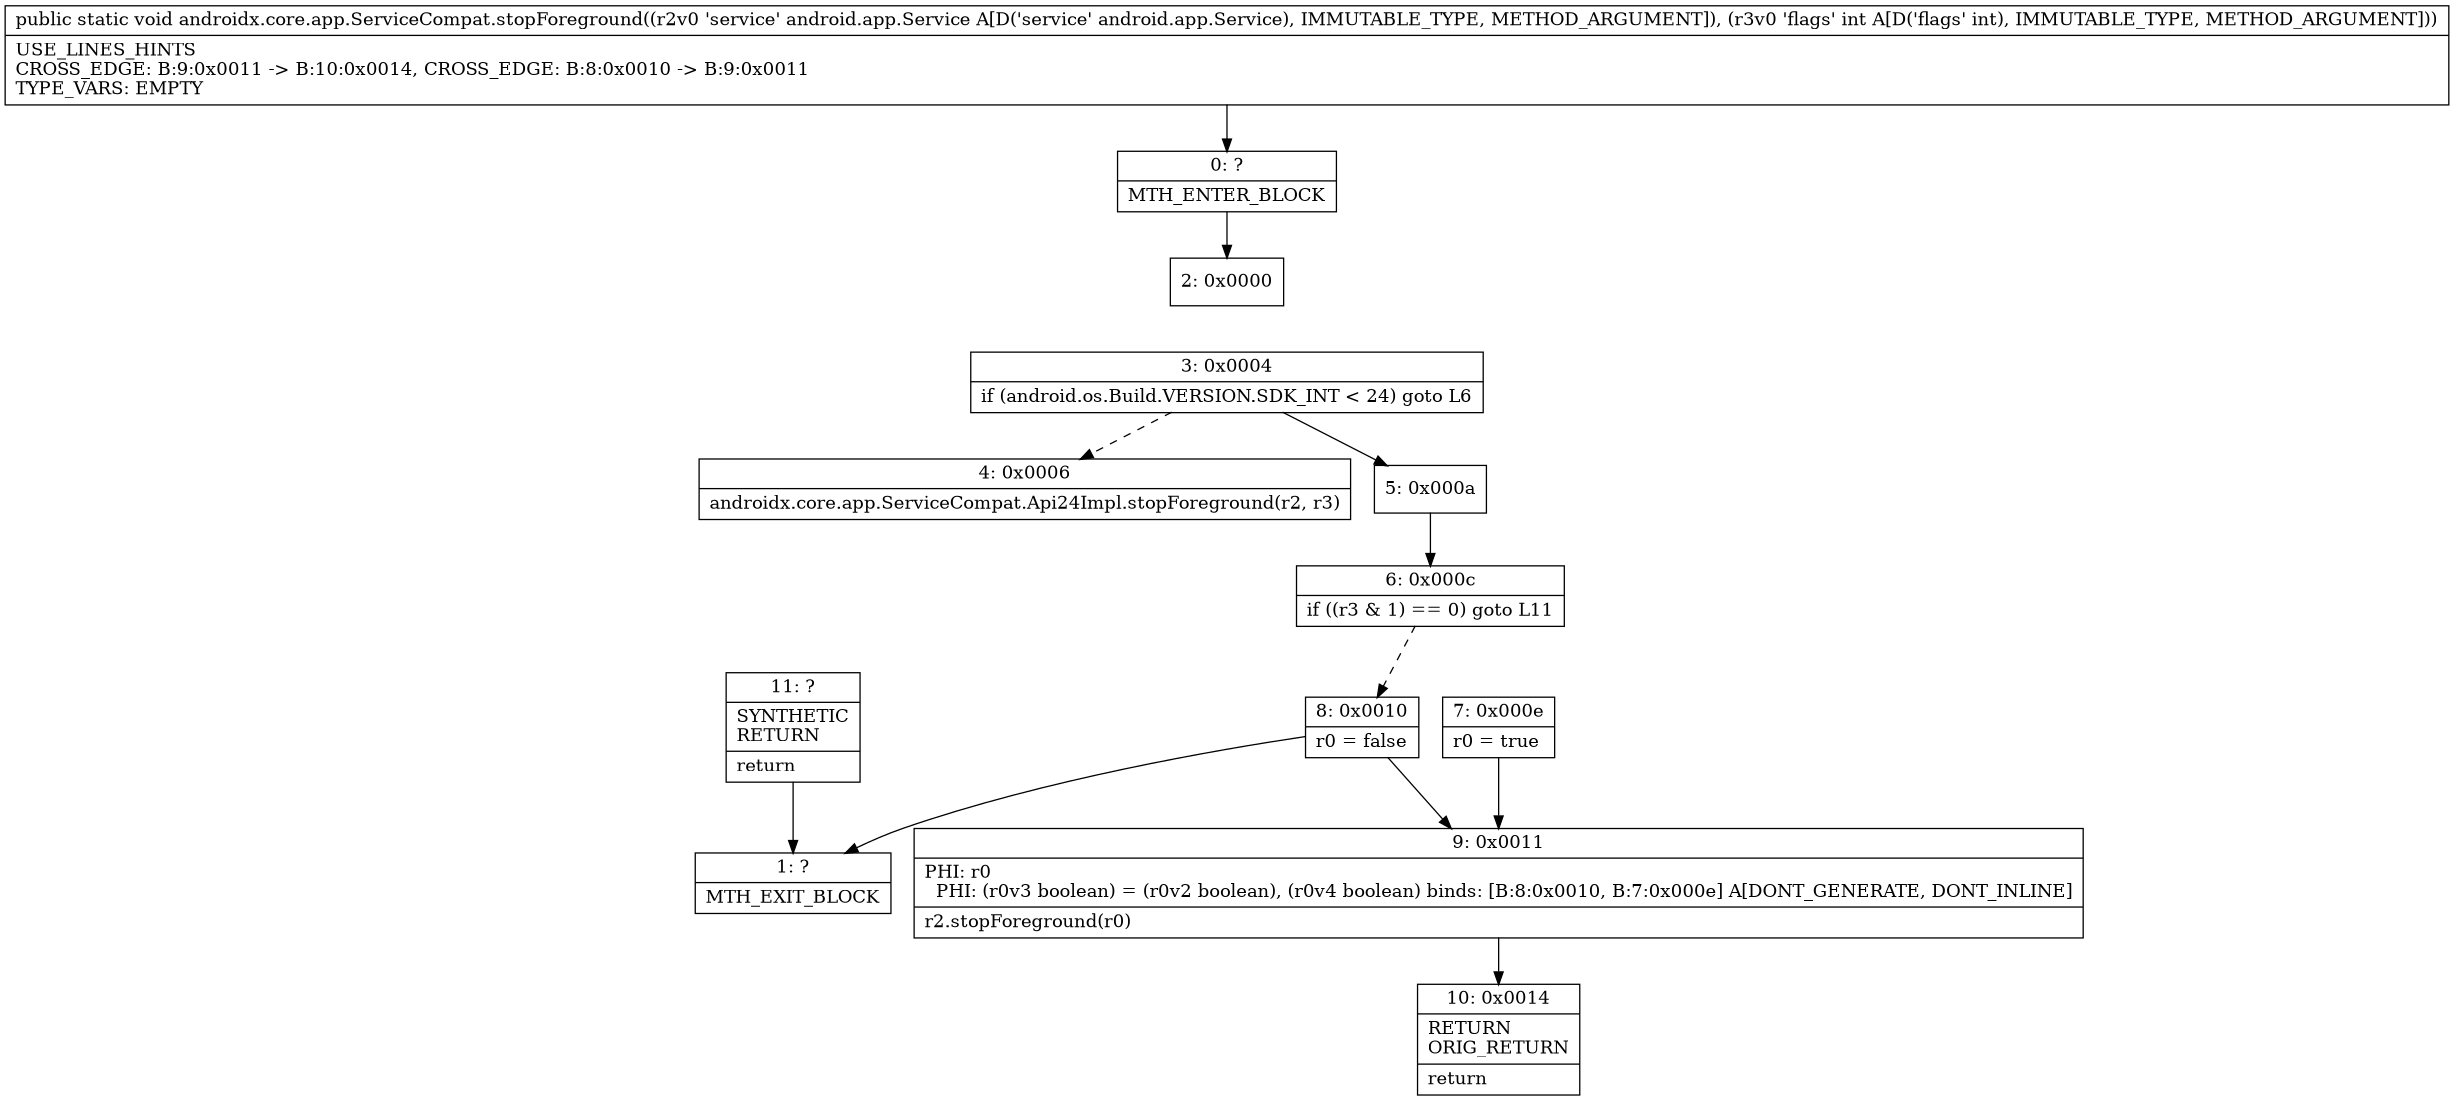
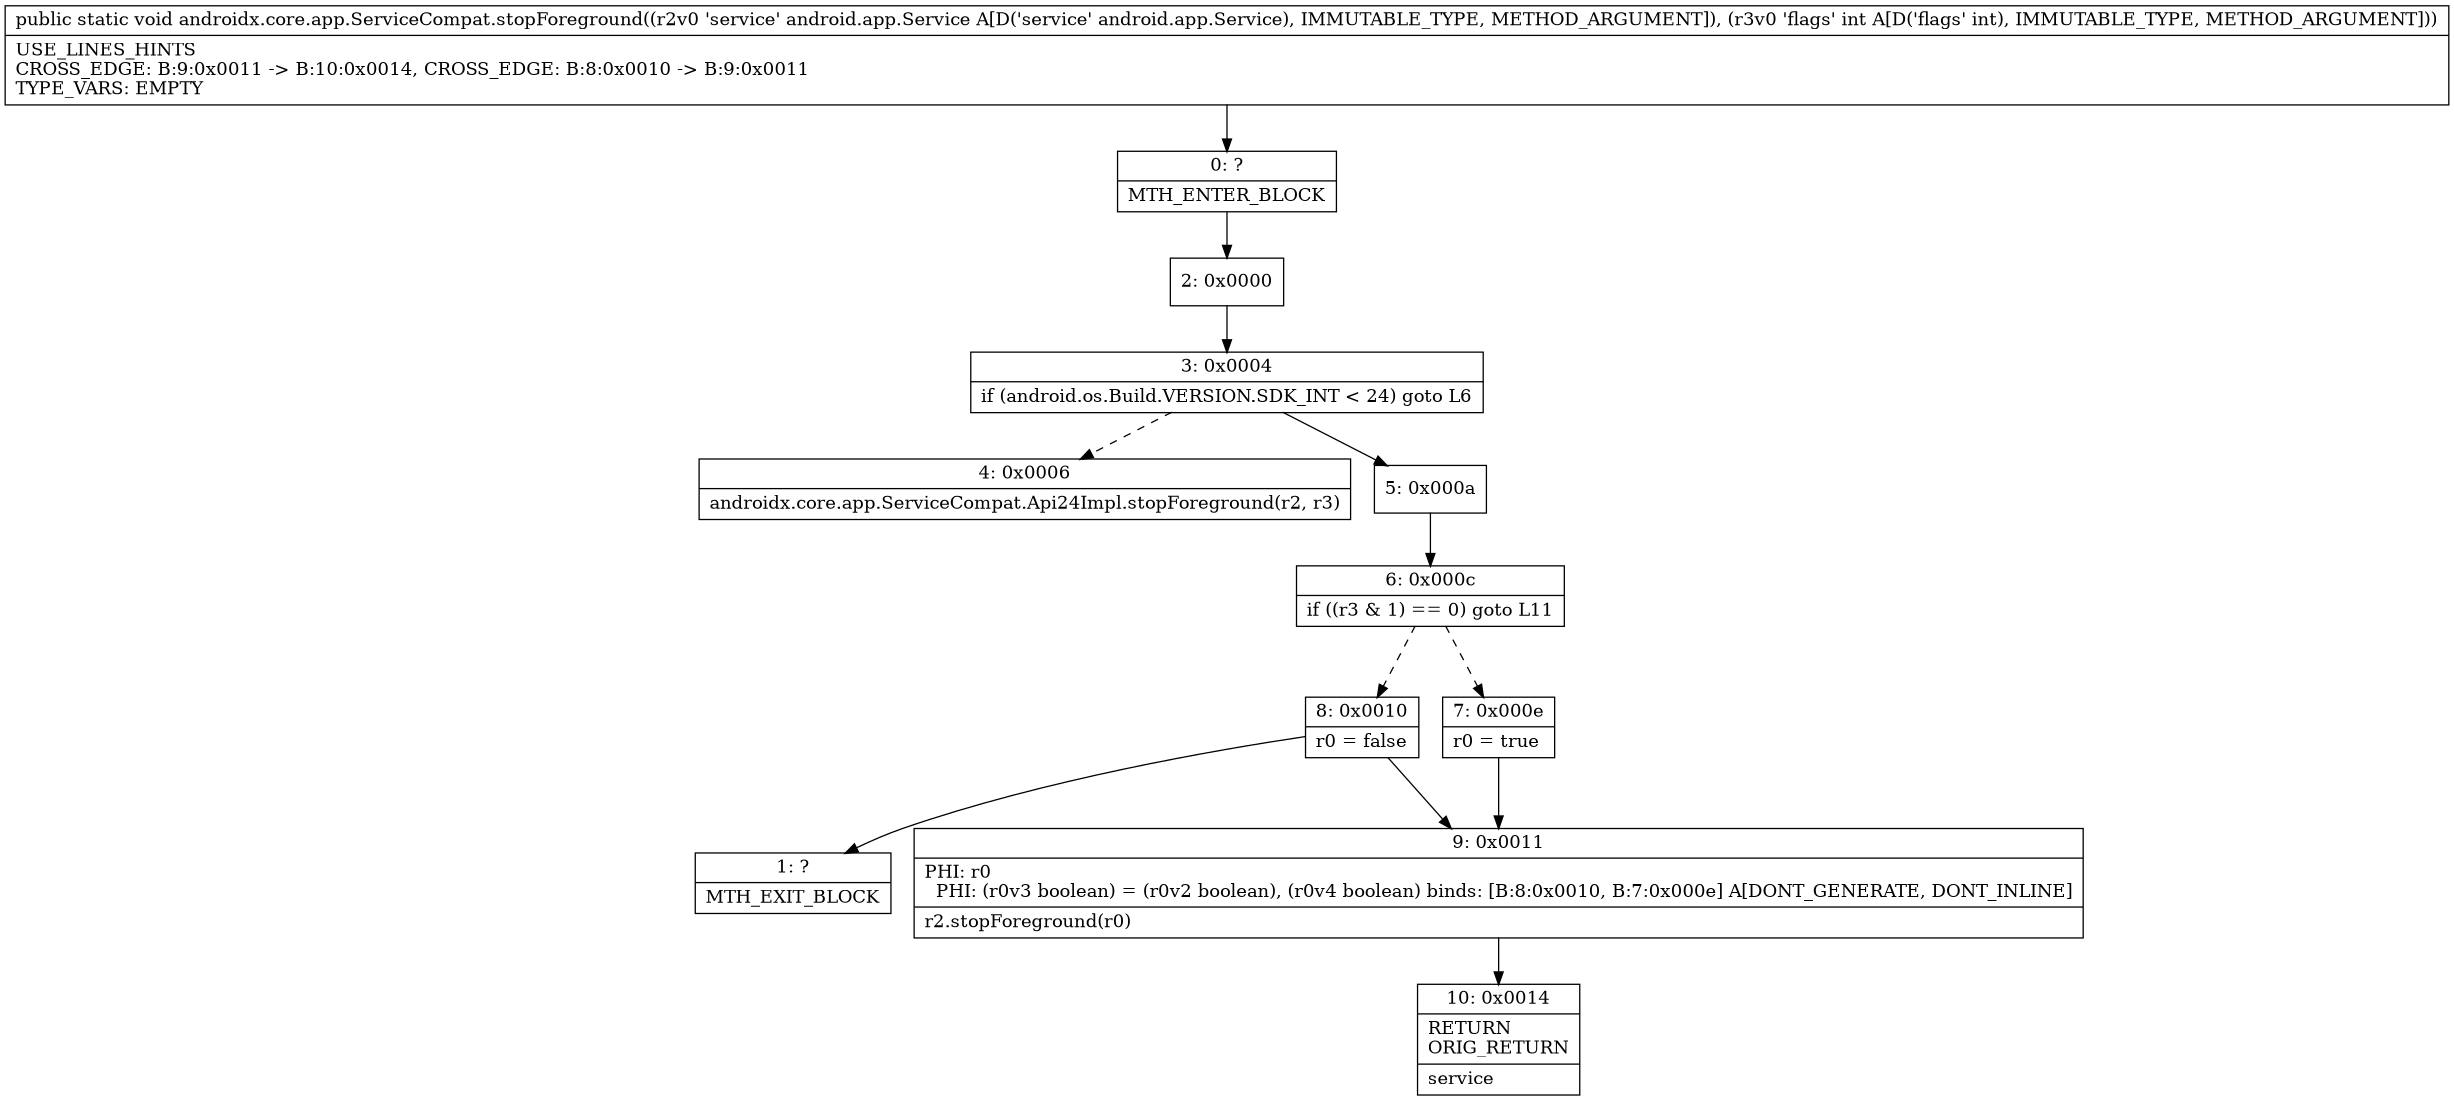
edge "2: 0x0000" -> "3: 0x0004": added
edge "6: 0x000c" -> "7: 0x000e": added
node "11: ?": removed
node "10: 0x0014": text "return" -> "service"
